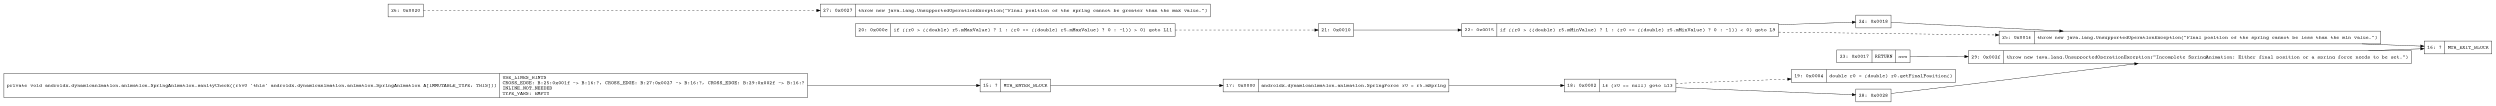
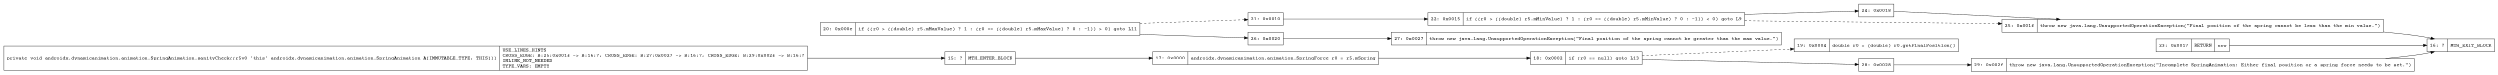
edge "26: 0x0020" -> "27: 0x0027": style dashed -> solid
edge "20: 0x000e" -> "26: 0x0020": added
edge "23: 0x0017" -> "29: 0x002f": now "23: 0x0017" -> "16: ?"
